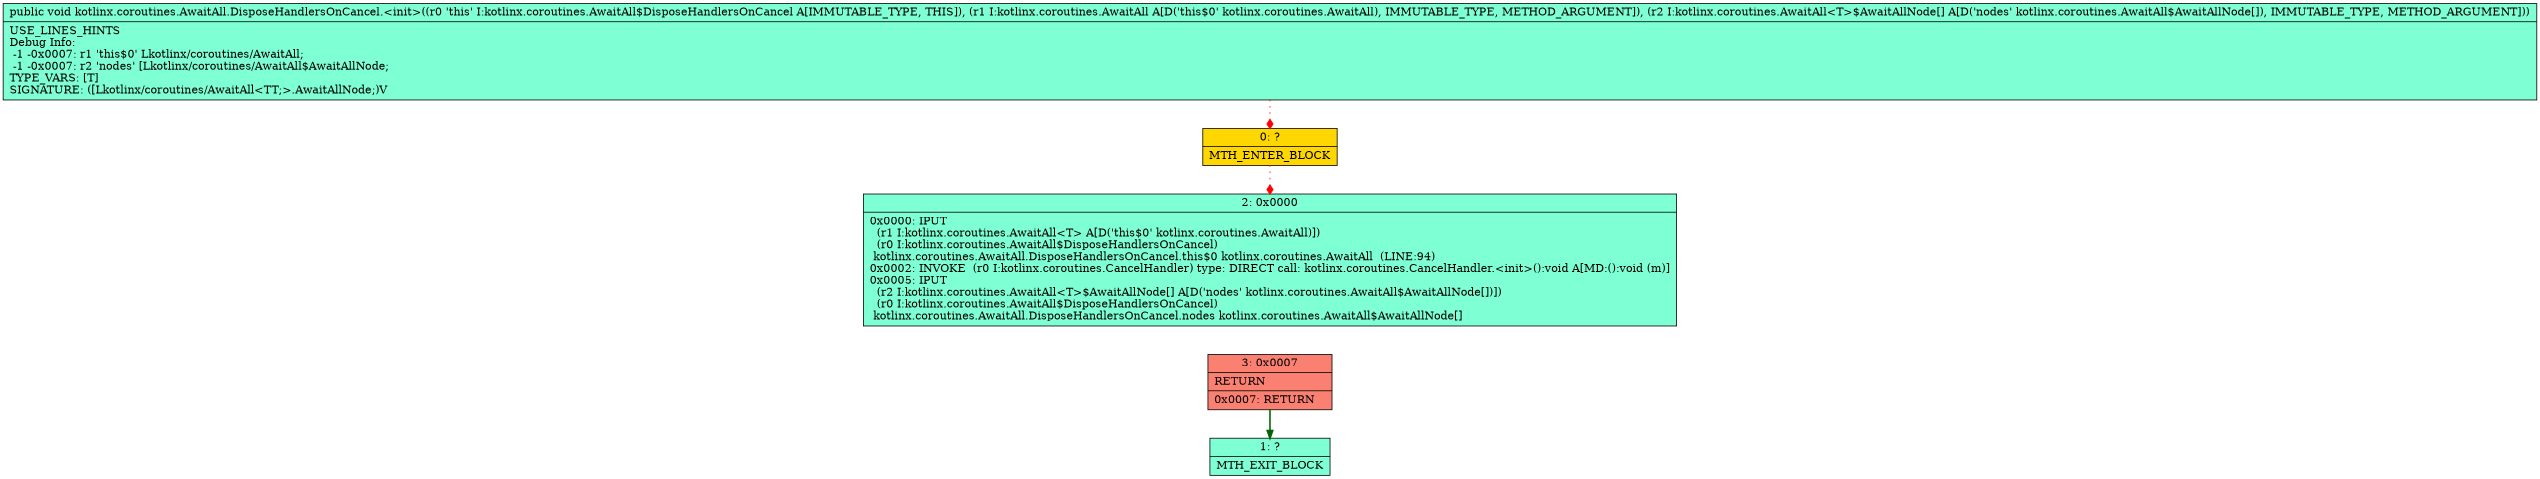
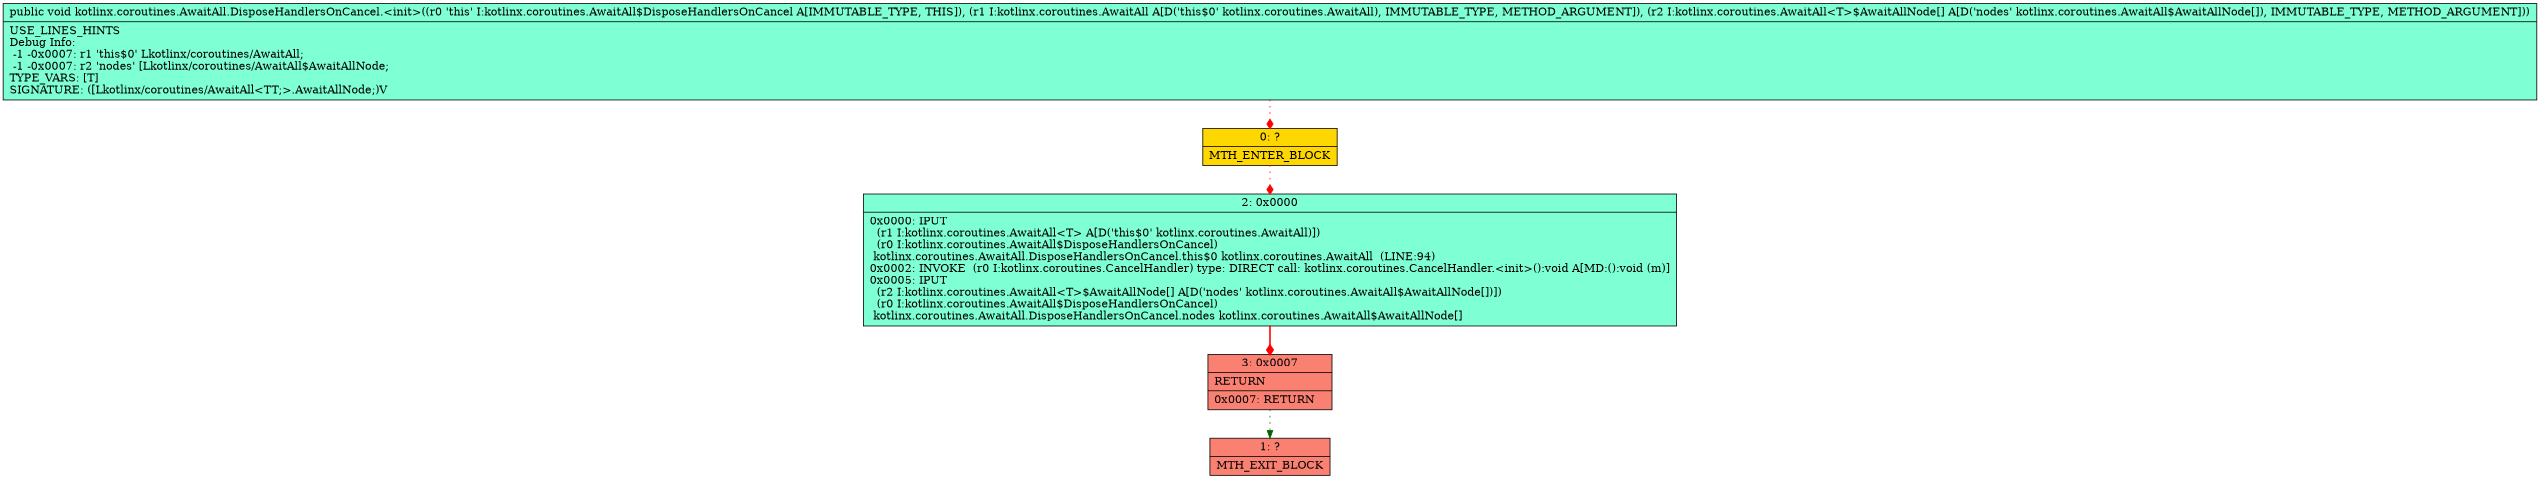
edge "2: 0x0000" -> "3: 0x0007": added
edge "3: 0x0007" -> "1: ?": style bold -> dotted
node "1: ?": fillcolor aquamarine -> salmon
